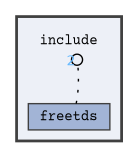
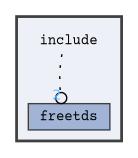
edge "freetds" -> "include": reversed
